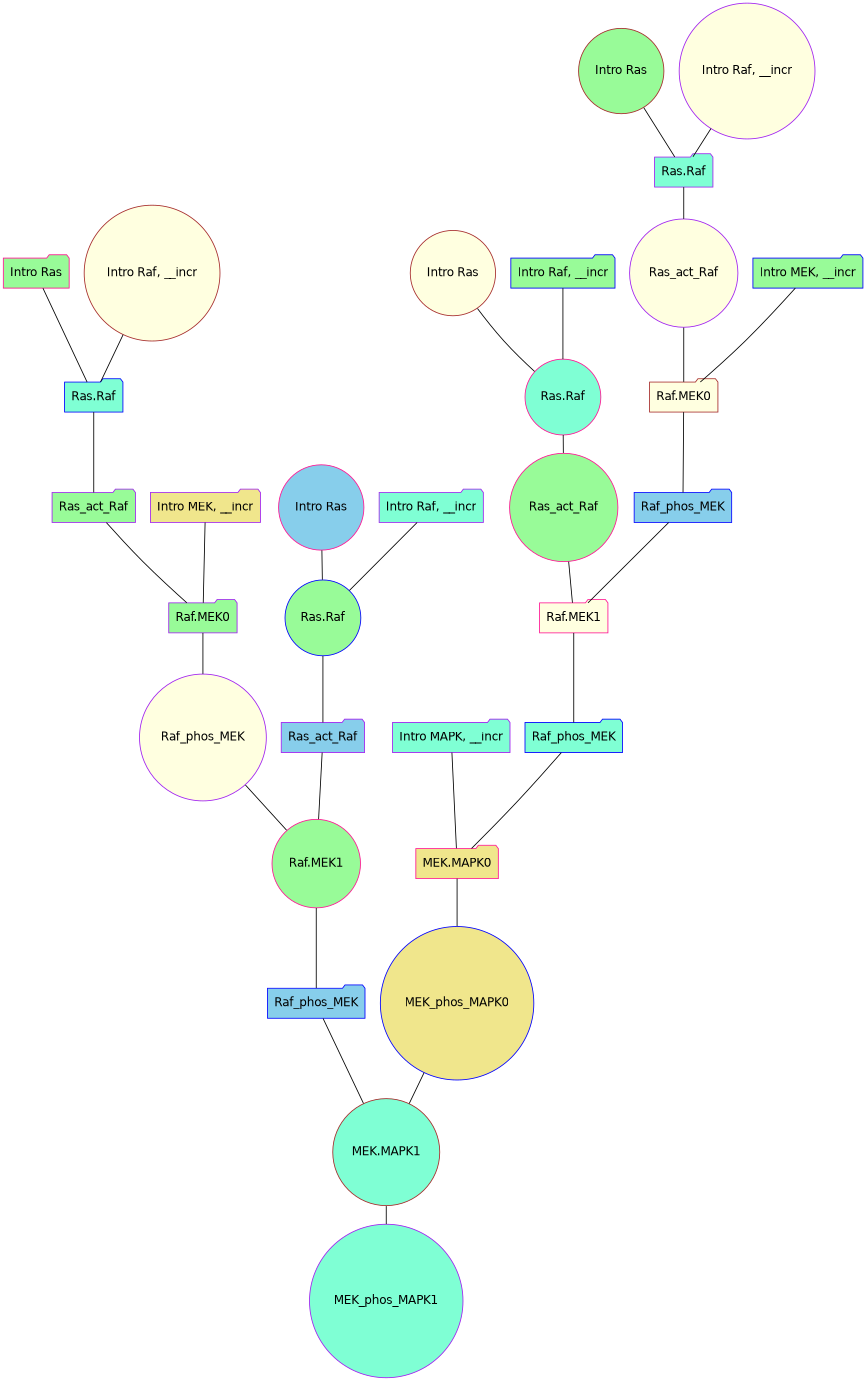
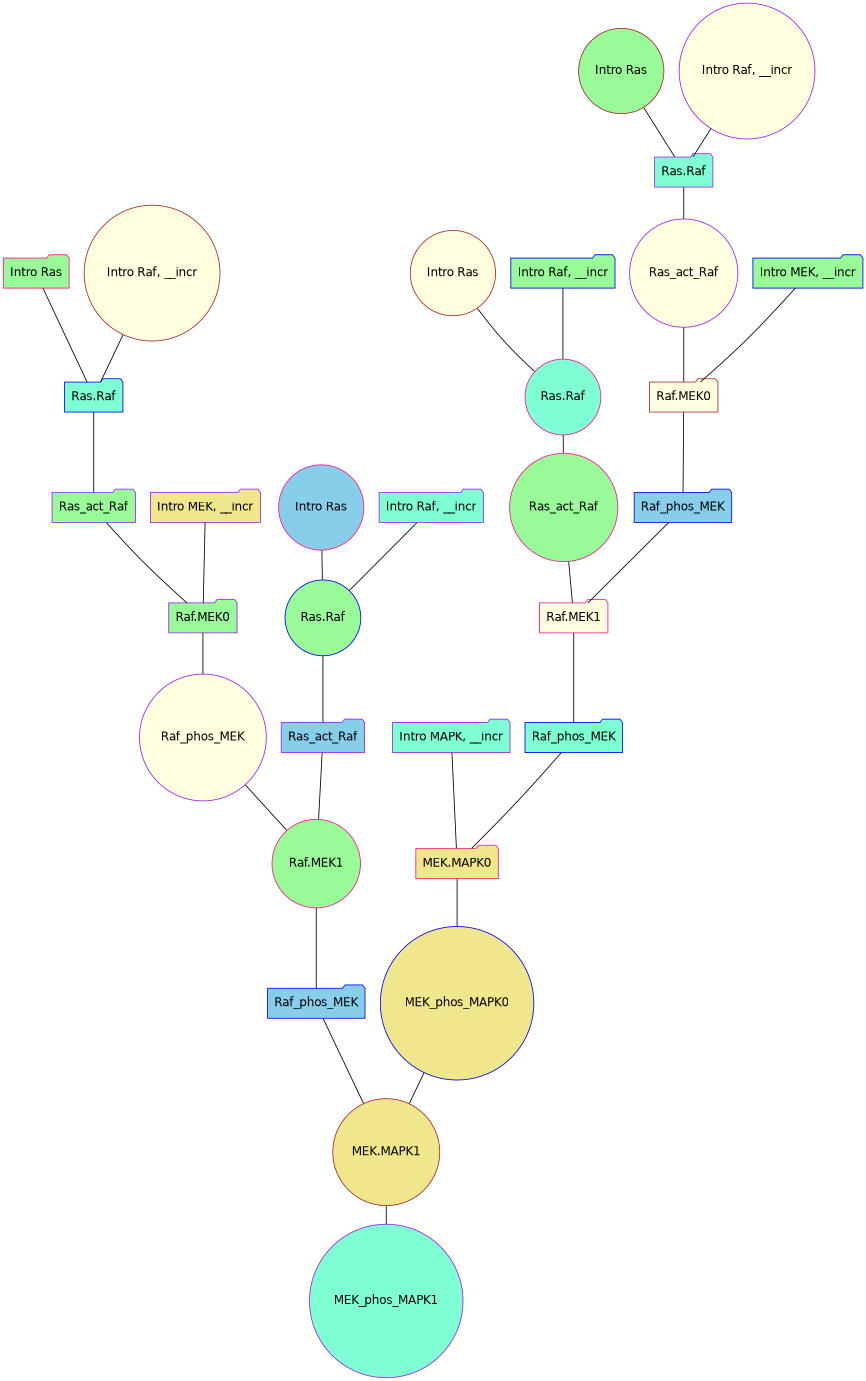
node "MEK.MAPK1": fillcolor aquamarine -> khaki
